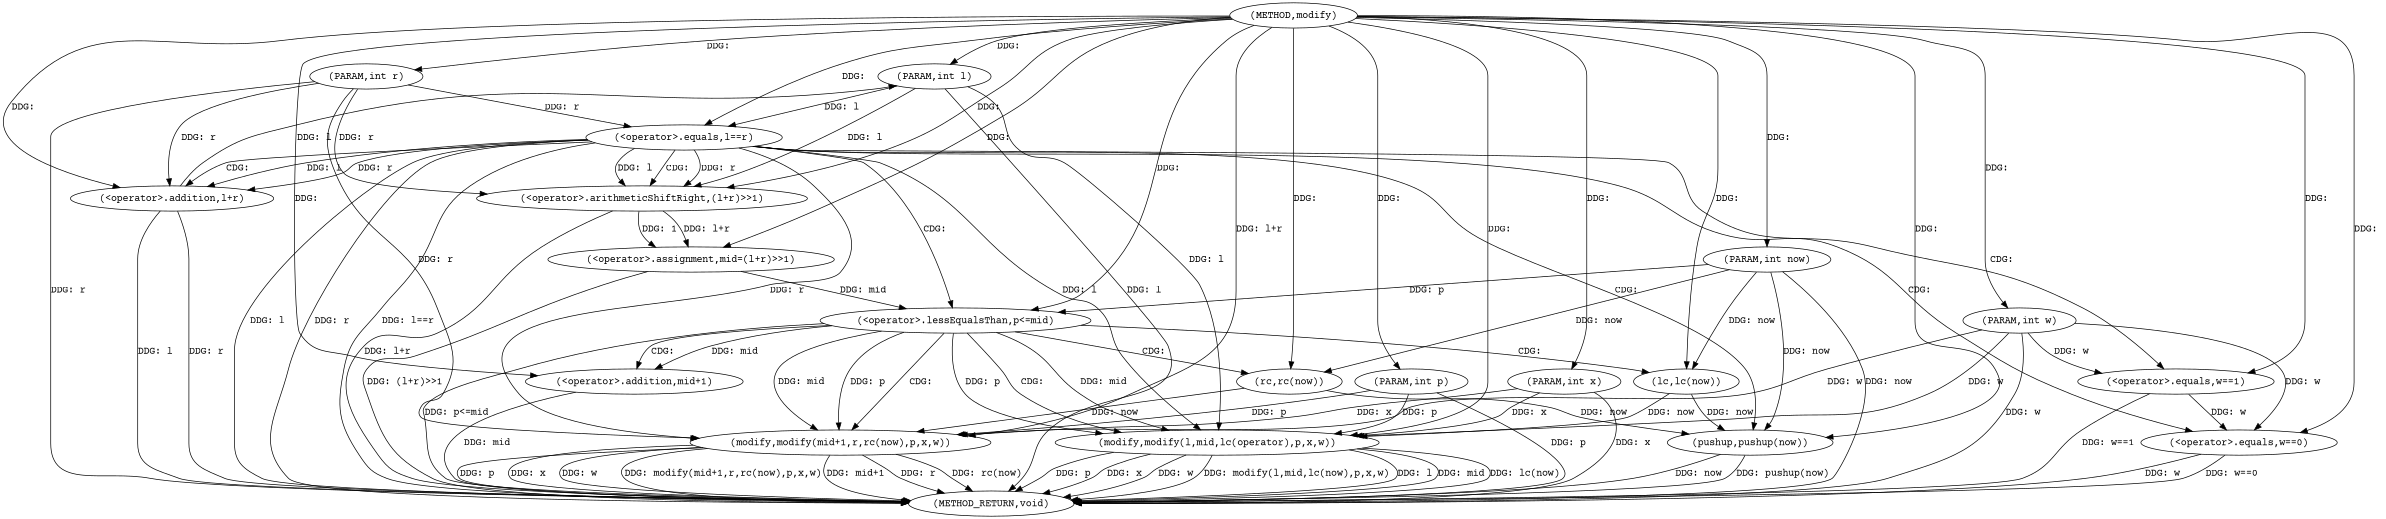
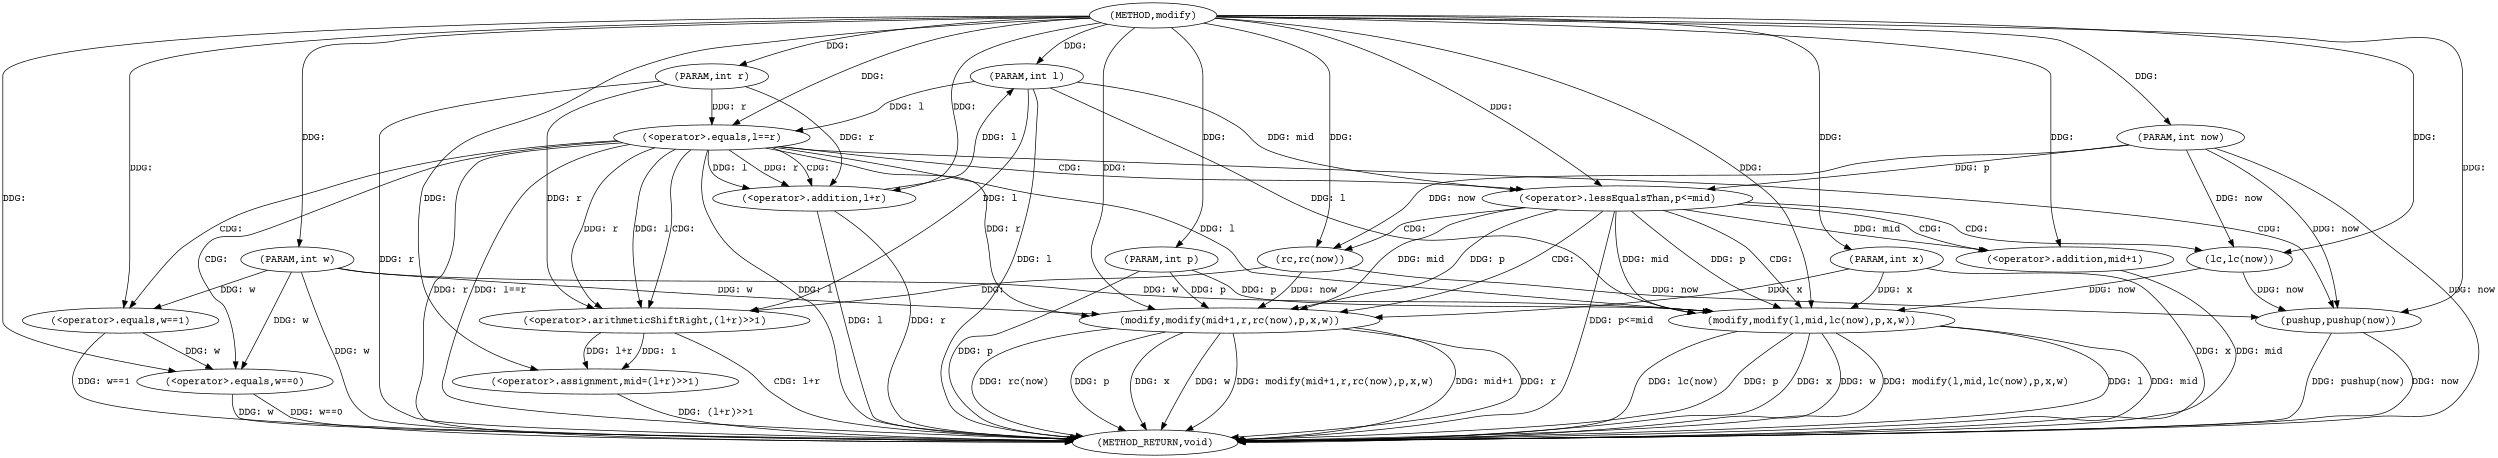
edge "(METHOD,modify)" -> "(<operator>.arithmeticShiftRight,(l+r)>>1)": now "(rc,rc(now))" -> "(<operator>.arithmeticShiftRight,(l+r)>>1)"
edge "(METHOD,modify)" -> "(modify,modify(mid+1,r,rc(now),p,x,w))": label "DDG: l+r" -> "DDG: "
edge "(<operator>.assignment,mid=(l+r)>>1)" -> "(<operator>.lessEqualsThan,p<=mid)": now "(PARAM,int l)" -> "(<operator>.lessEqualsThan,p<=mid)"
edge "(<operator>.arithmeticShiftRight,(l+r)>>1)" -> "(METHOD_RETURN,void)": label "DDG: l+r" -> "CDG: l+r"
edge "(PARAM,int r)" -> "(modify,modify(mid+1,r,rc(now),p,x,w))": removed, label "DDG: r"
node "(modify,modify(l,mid,lc(operator),p,x,w))": label "(modify,modify(l,mid,lc(operator),p,x,w))" -> "(modify,modify(l,mid,lc(now),p,x,w))"
